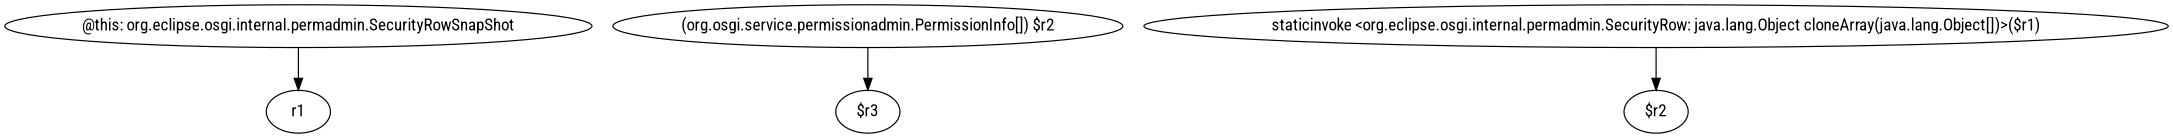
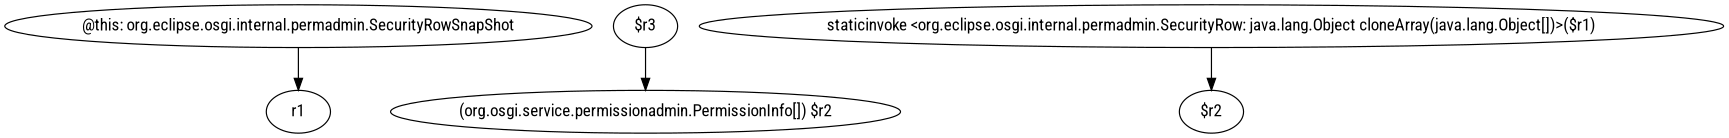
edge "(org.osgi.service.permissionadmin.PermissionInfo[]) $r2" -> "$r3": reversed
